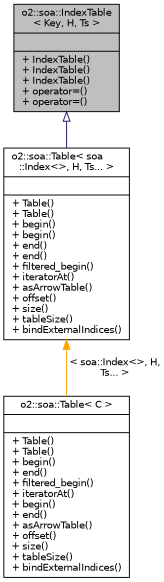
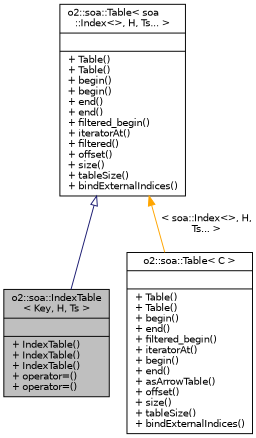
edge "o2::soa::Table< soa" -> "o2::soa::IndexTable": reversed
node "o2::soa::Table< soa": text "+ asArrowTable()" -> "+ filtered()"
